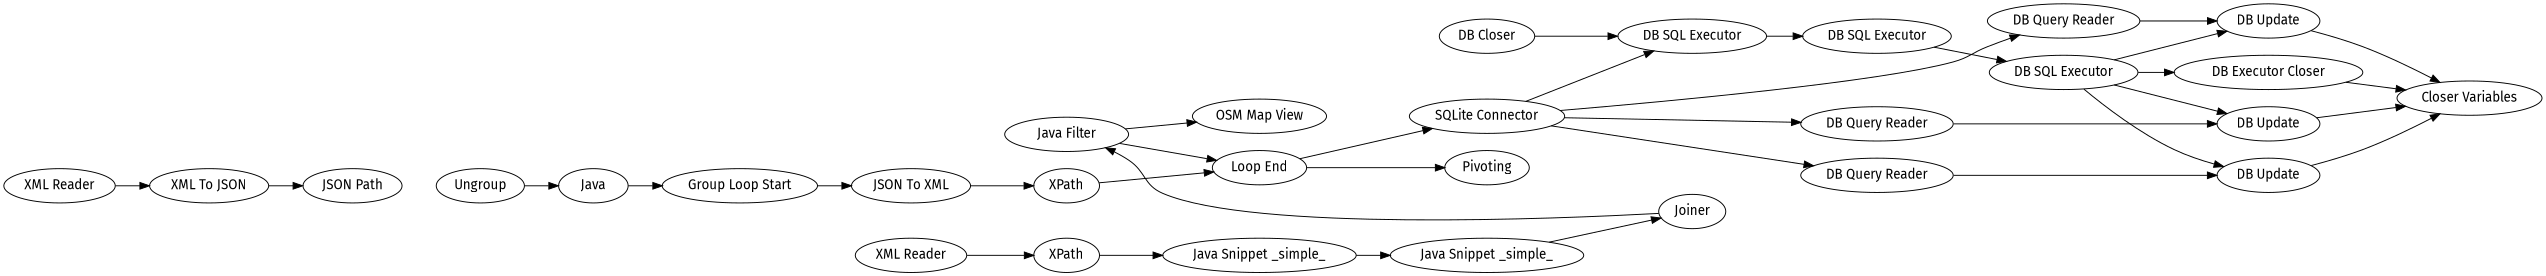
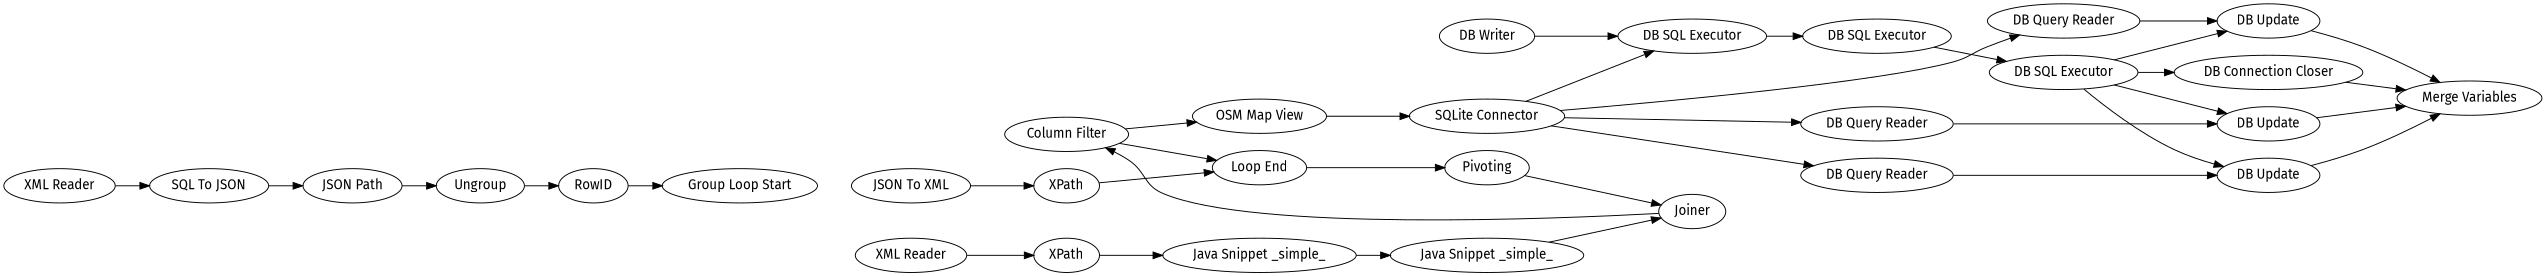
node "DB Closer": label "DB Closer" -> "DB Writer"
node "DB Executor Closer": label "DB Executor Closer" -> "DB Connection Closer"
node "Closer Variables": label "Closer Variables" -> "Merge Variables"
node "Java Filter": label "Java Filter" -> "Column Filter"
edge "Loop End" -> "SQLite Connector": now "OSM Map View" -> "SQLite Connector"
node "XML To JSON": label "XML To JSON" -> "SQL To JSON"
edge "JSON Path" -> "Ungroup": added
node "Java": label "Java" -> "RowID"
edge "Group Loop Start" -> "JSON To XML": removed
edge "Pivoting" -> "Joiner": added
